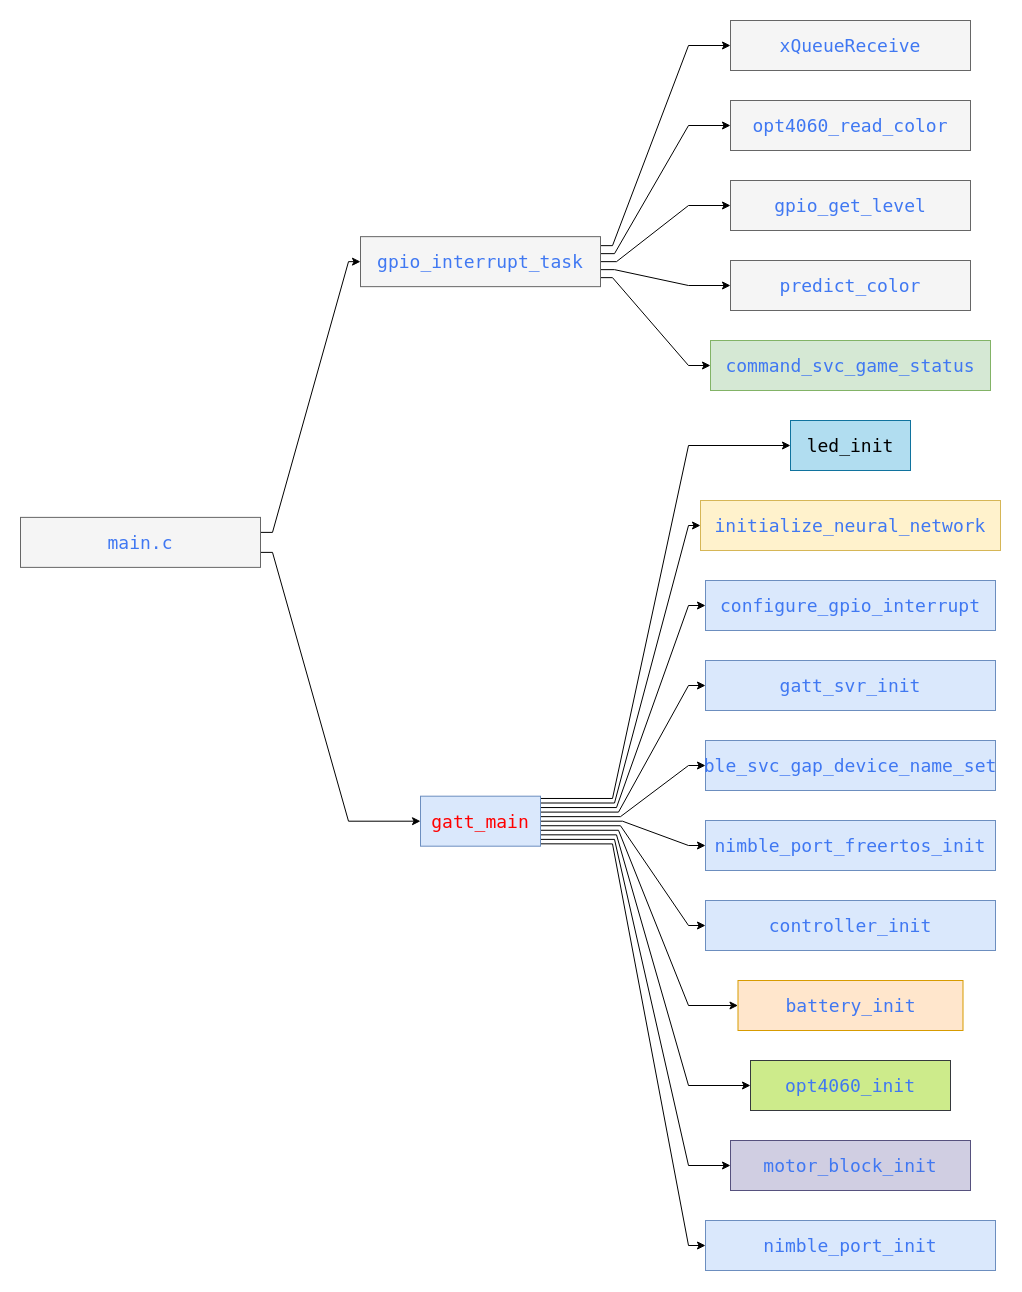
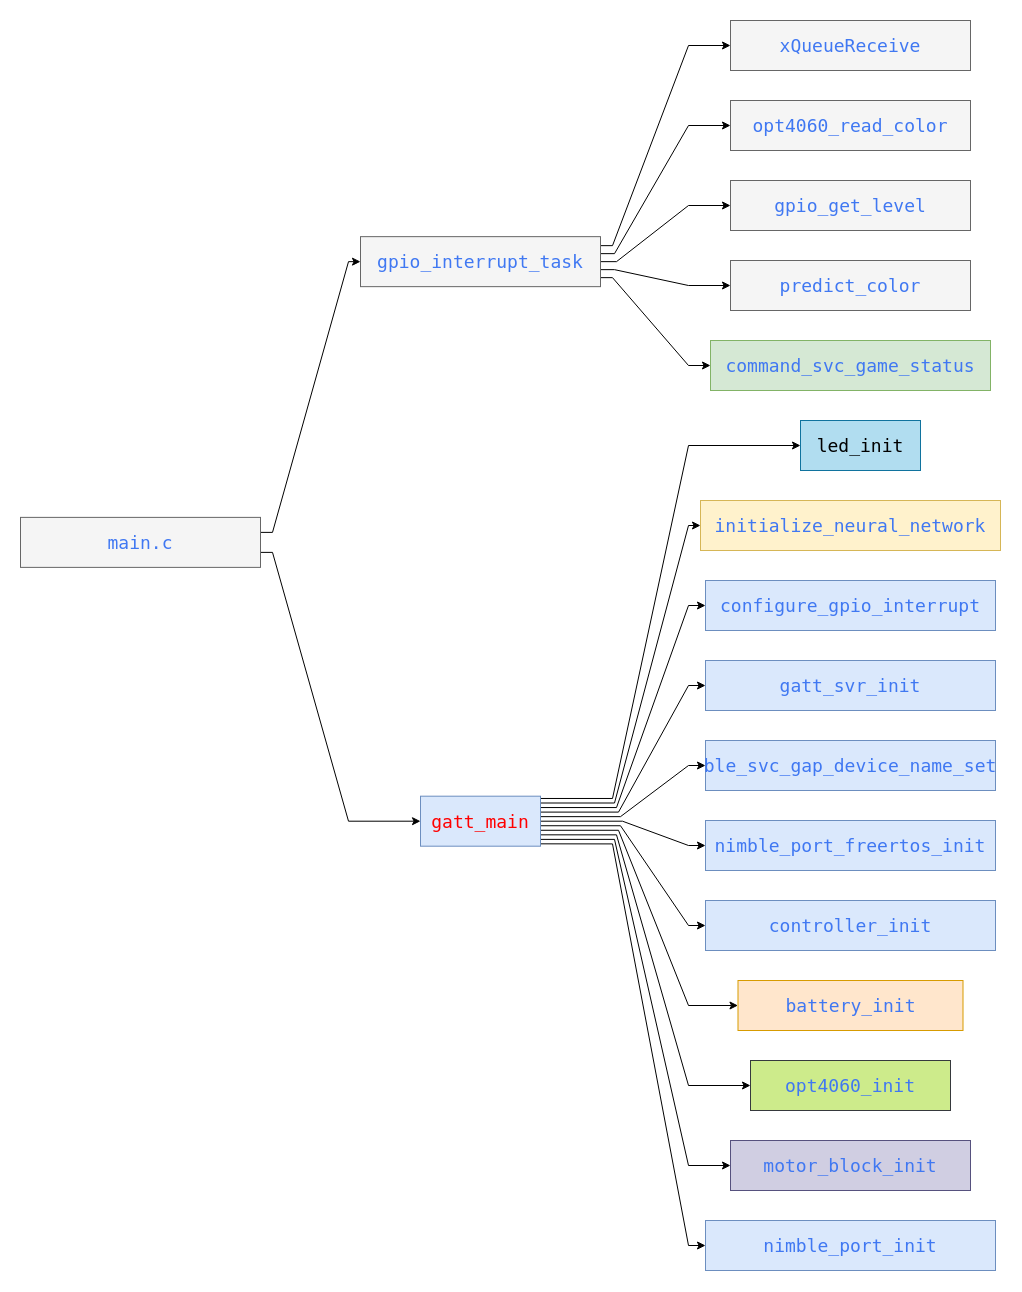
node "led_init": moved (851, 446) -> (861, 446)
